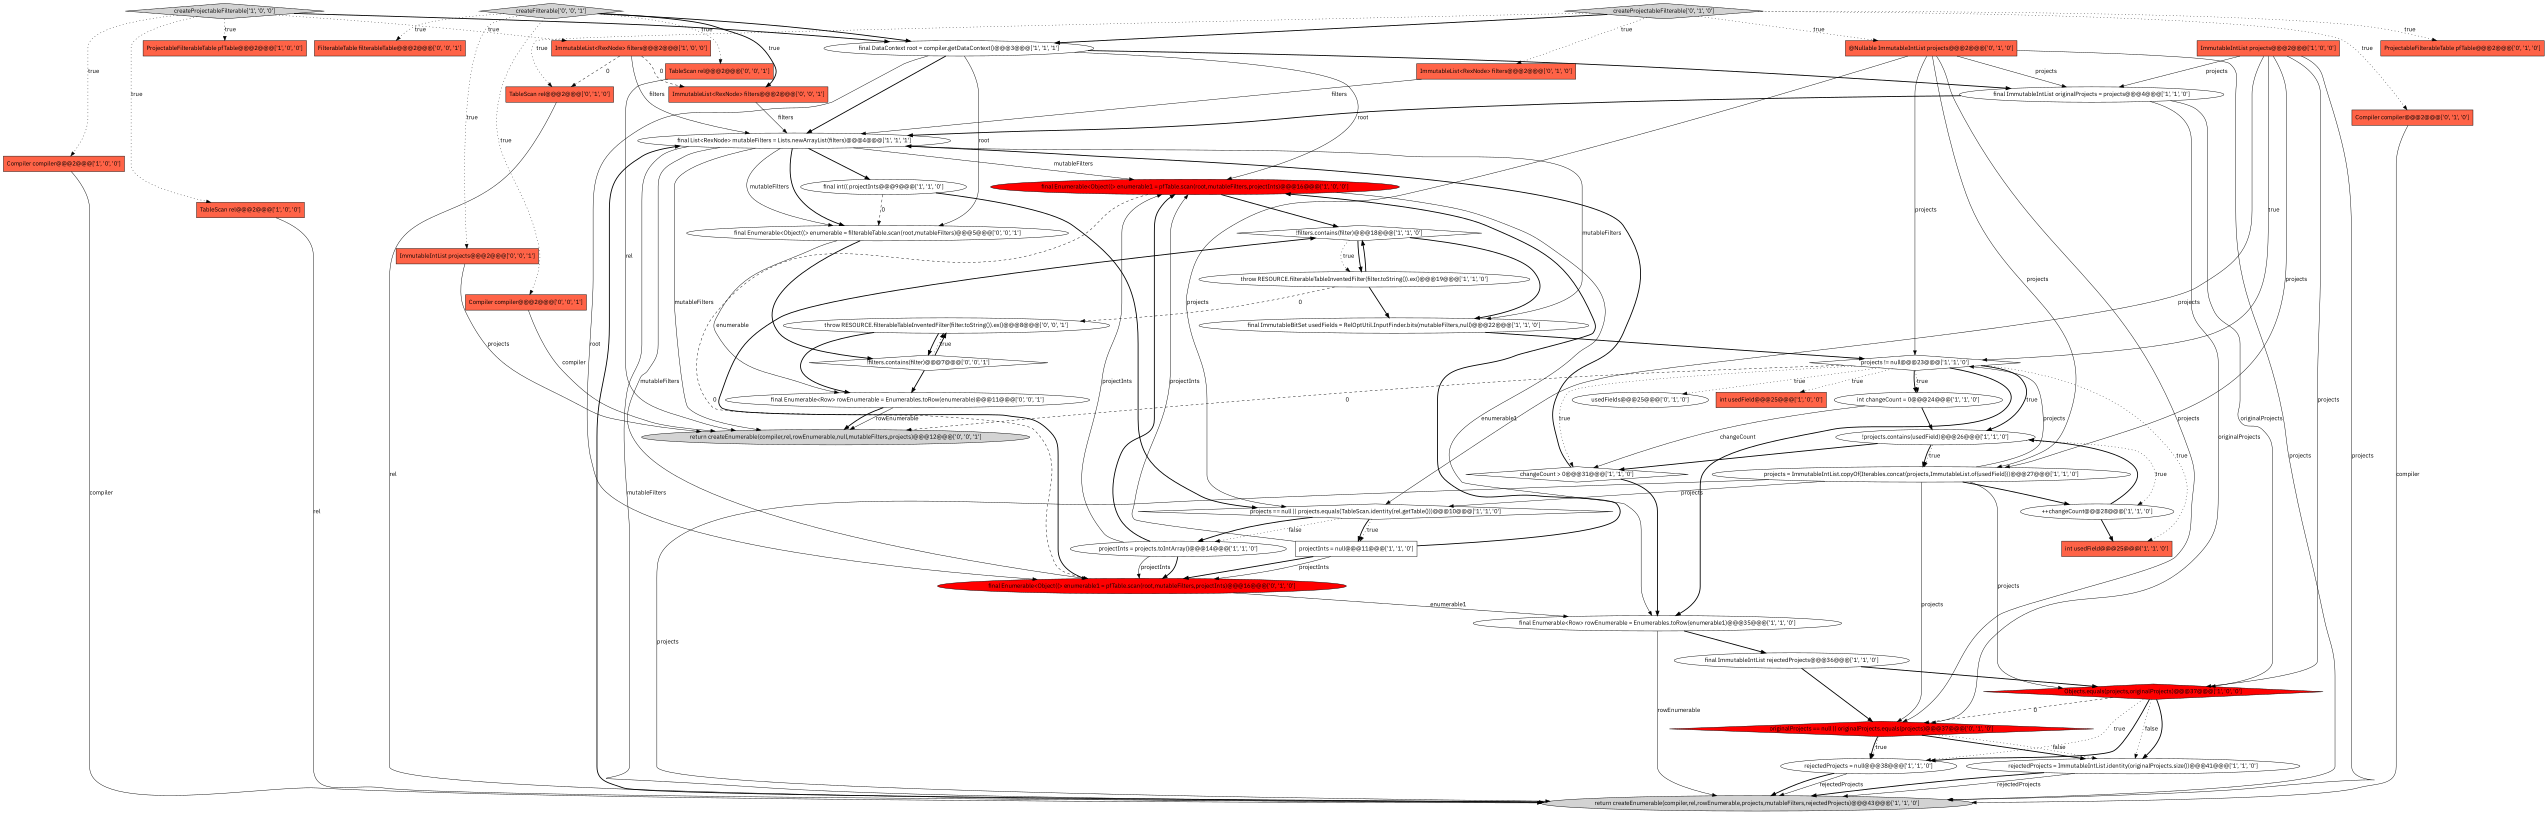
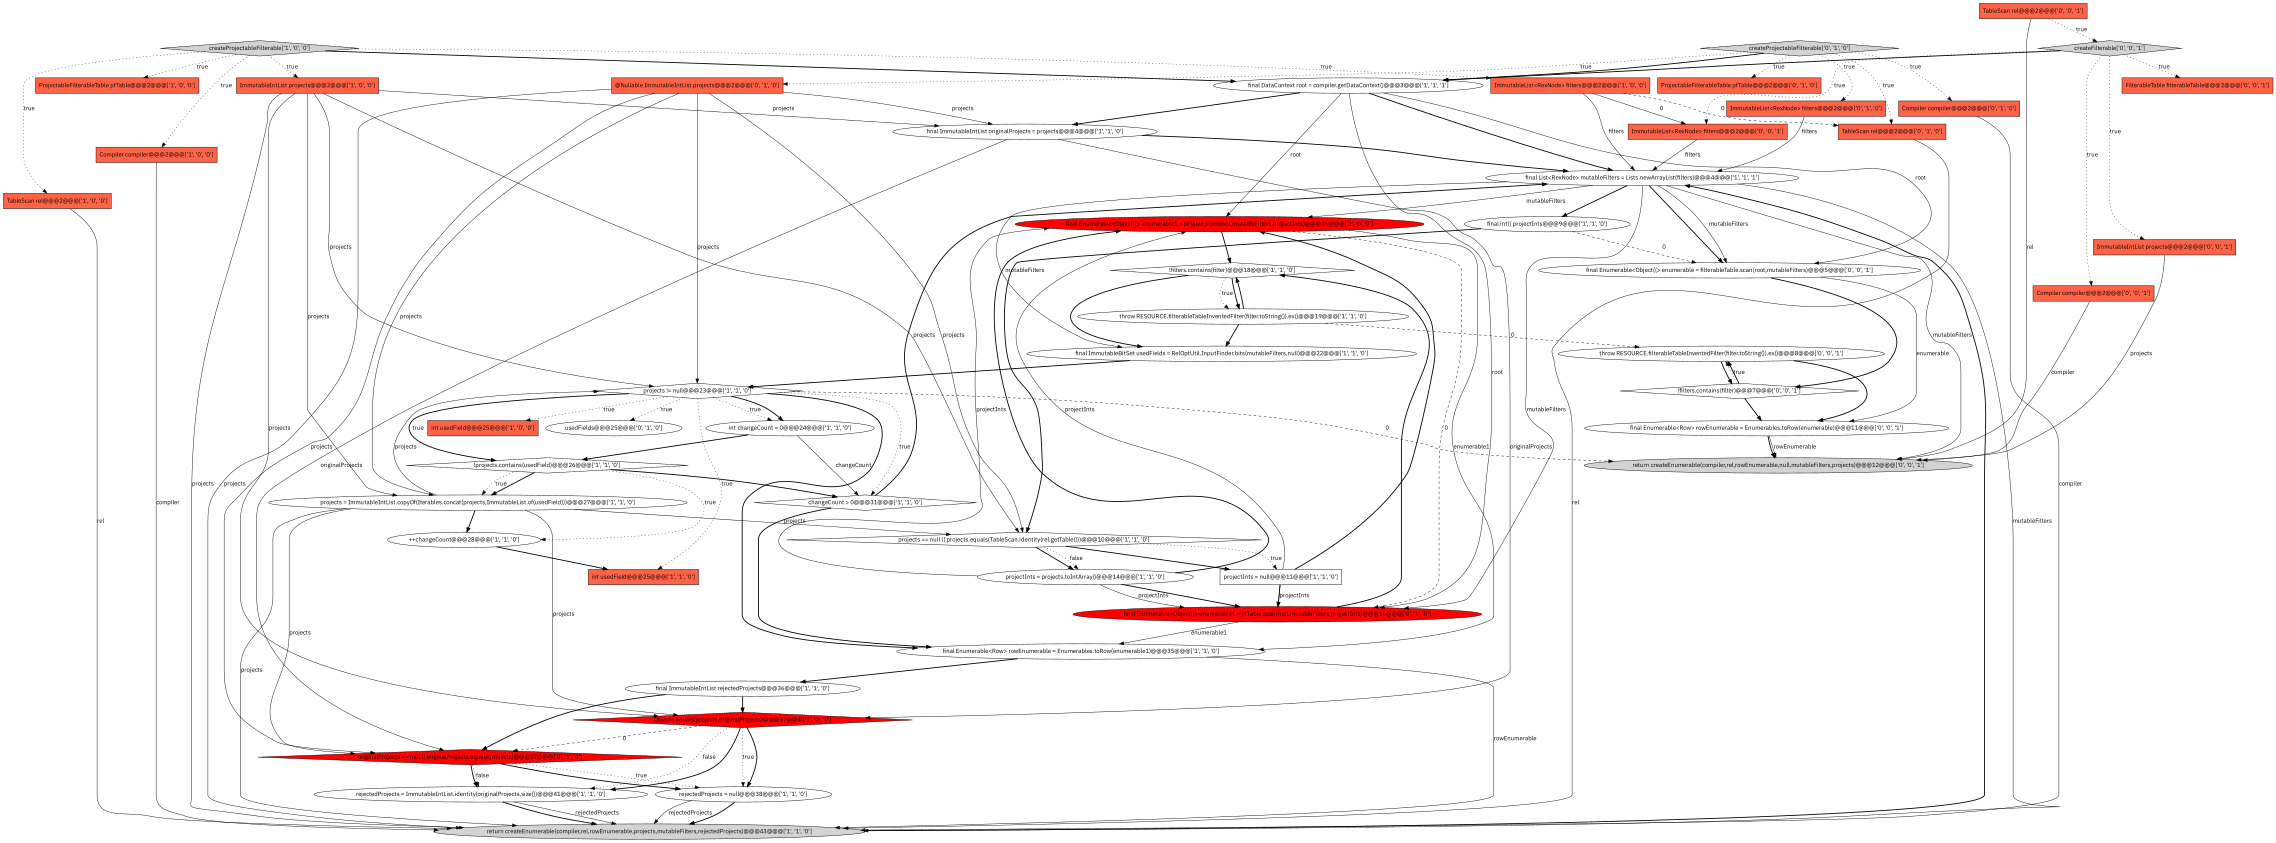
edge "createFilterable['0', '0', '1']" -> "TableScan rel@@@2@@@['0', '0', '1']": reversed
edge "createFilterable['0', '0', '1']" -> "ImmutableList<RexNode> filters@@@2@@@['0', '0', '1']": style bold -> dotted
edge "createProjectableFilterable['1', '0', '0']" -> "ImmutableIntList projects@@@2@@@['1', '0', '0']": added, label "true"
edge "ImmutableList<RexNode> filters@@@2@@@['1', '0', '0']" -> "ImmutableList<RexNode> filters@@@2@@@['0', '0', '1']": style dashed -> solid
edge "ImmutableIntList projects@@@2@@@['1', '0', '0']" -> "projects != null@@@23@@@['1', '1', '0']": label "true" -> "projects"
node "!projects.contains(usedField)@@@26@@@['1', '1', '0']": shape ellipse -> diamond
edge "++changeCount@@@28@@@['1', '1', '0']" -> "!projects.contains(usedField)@@@26@@@['1', '1', '0']": removed
